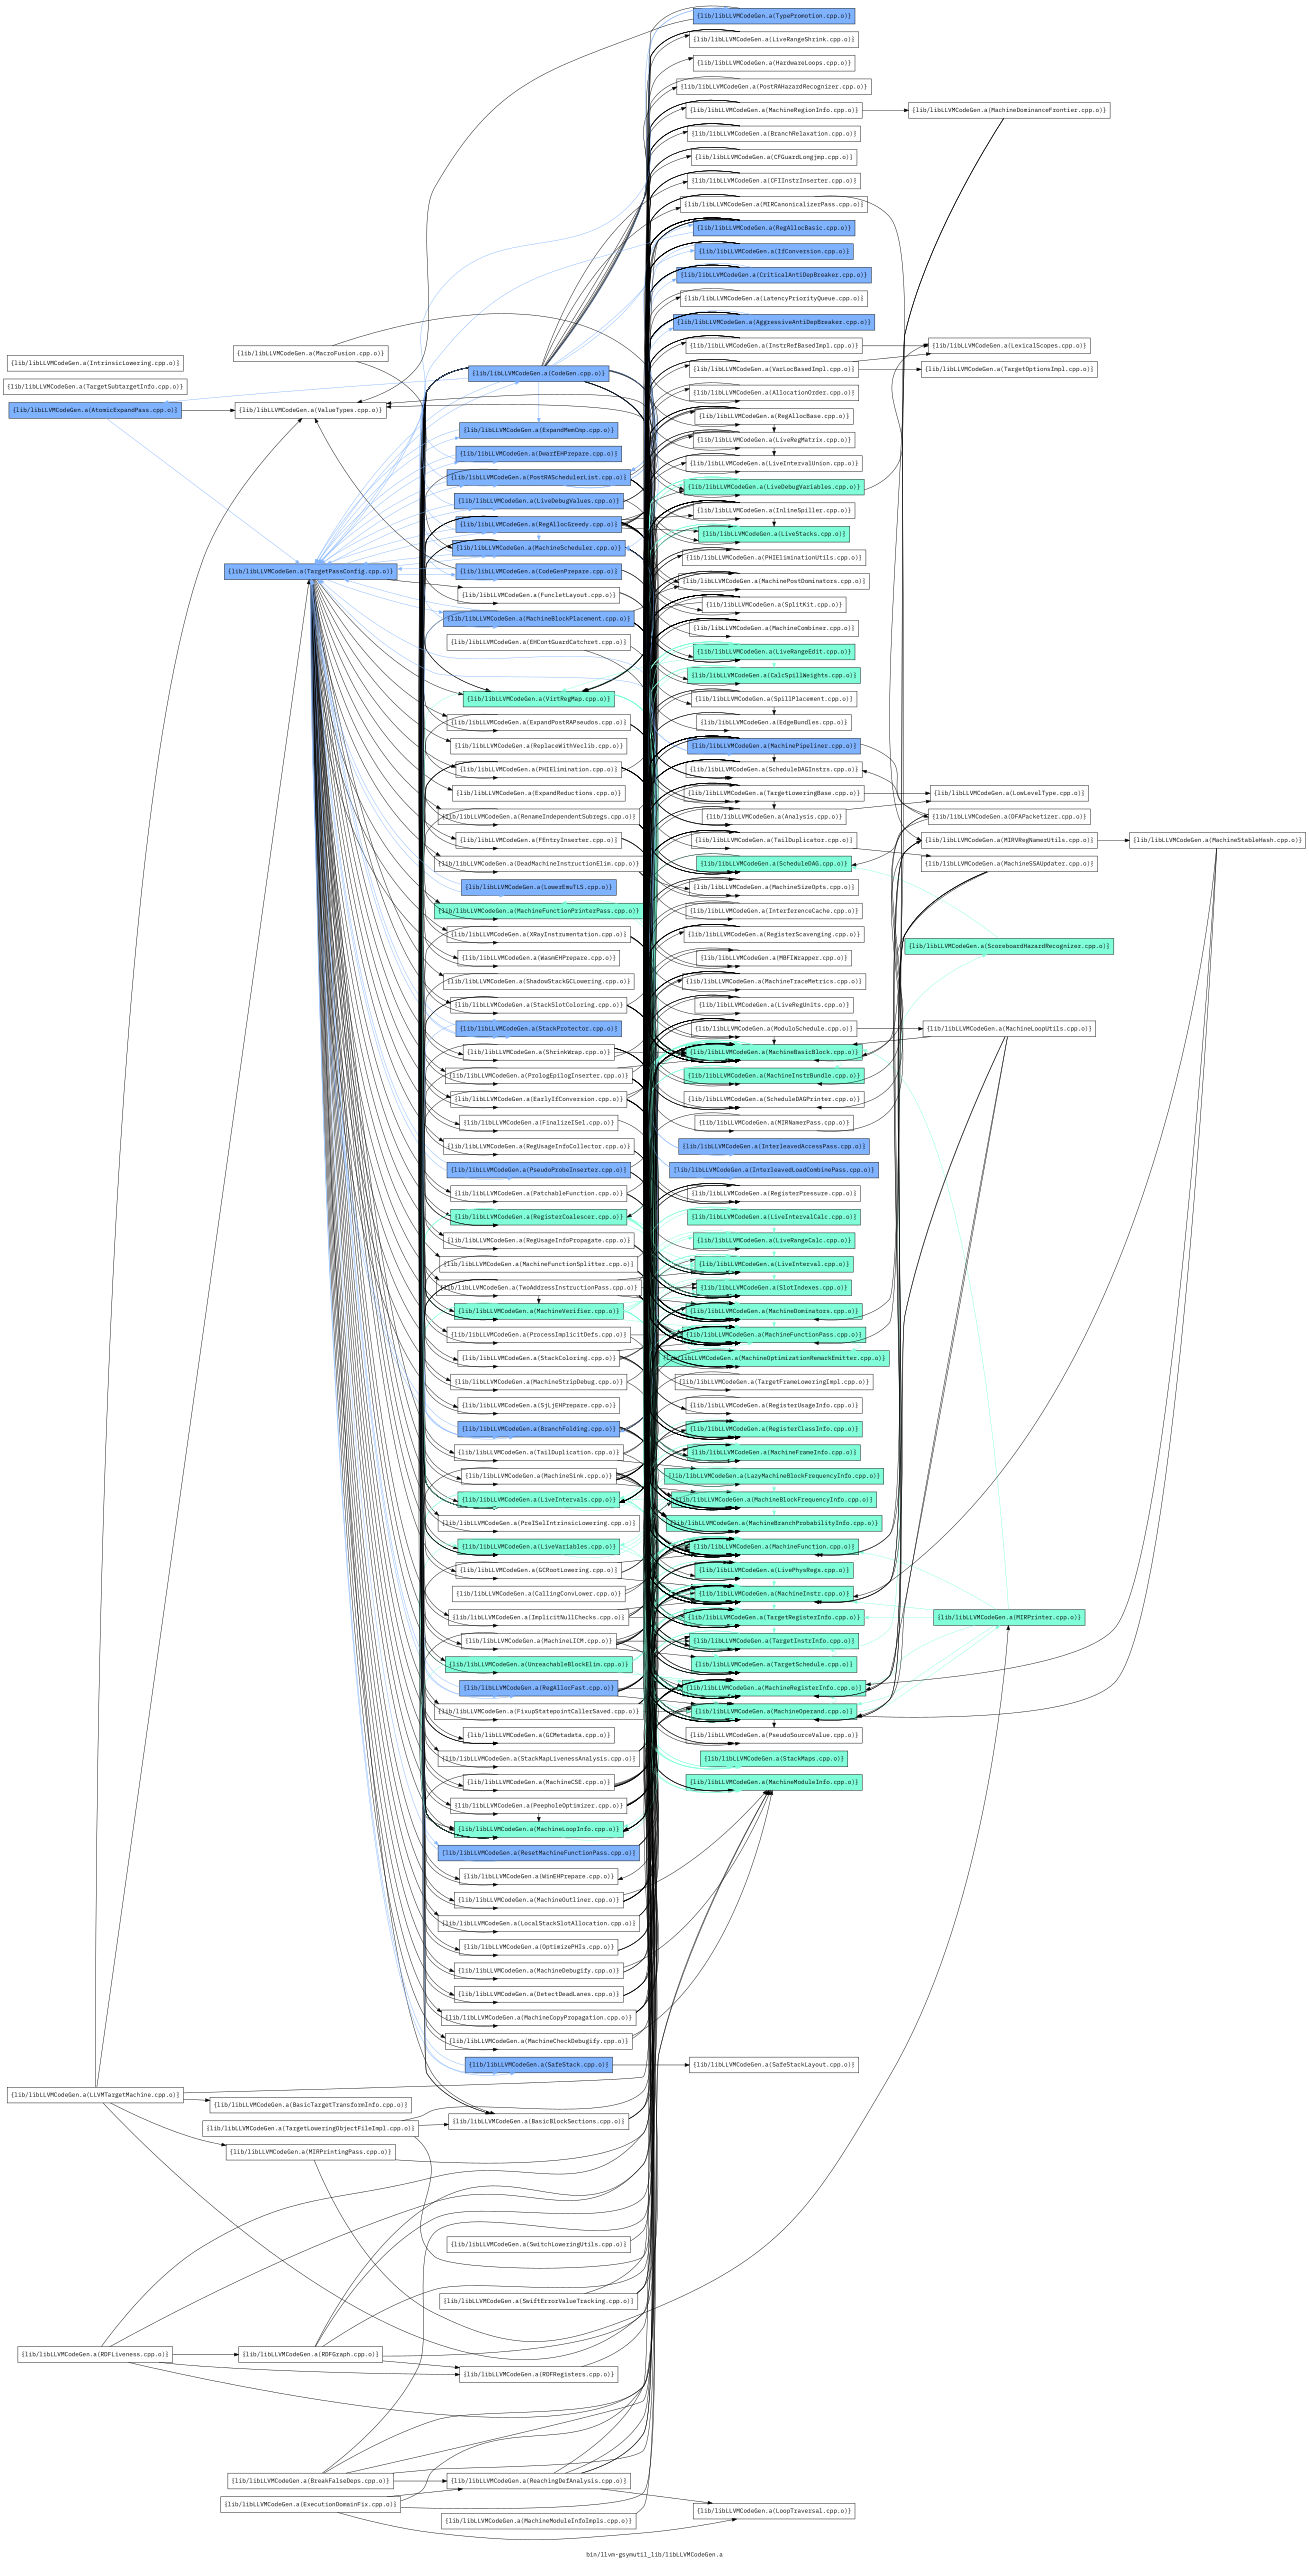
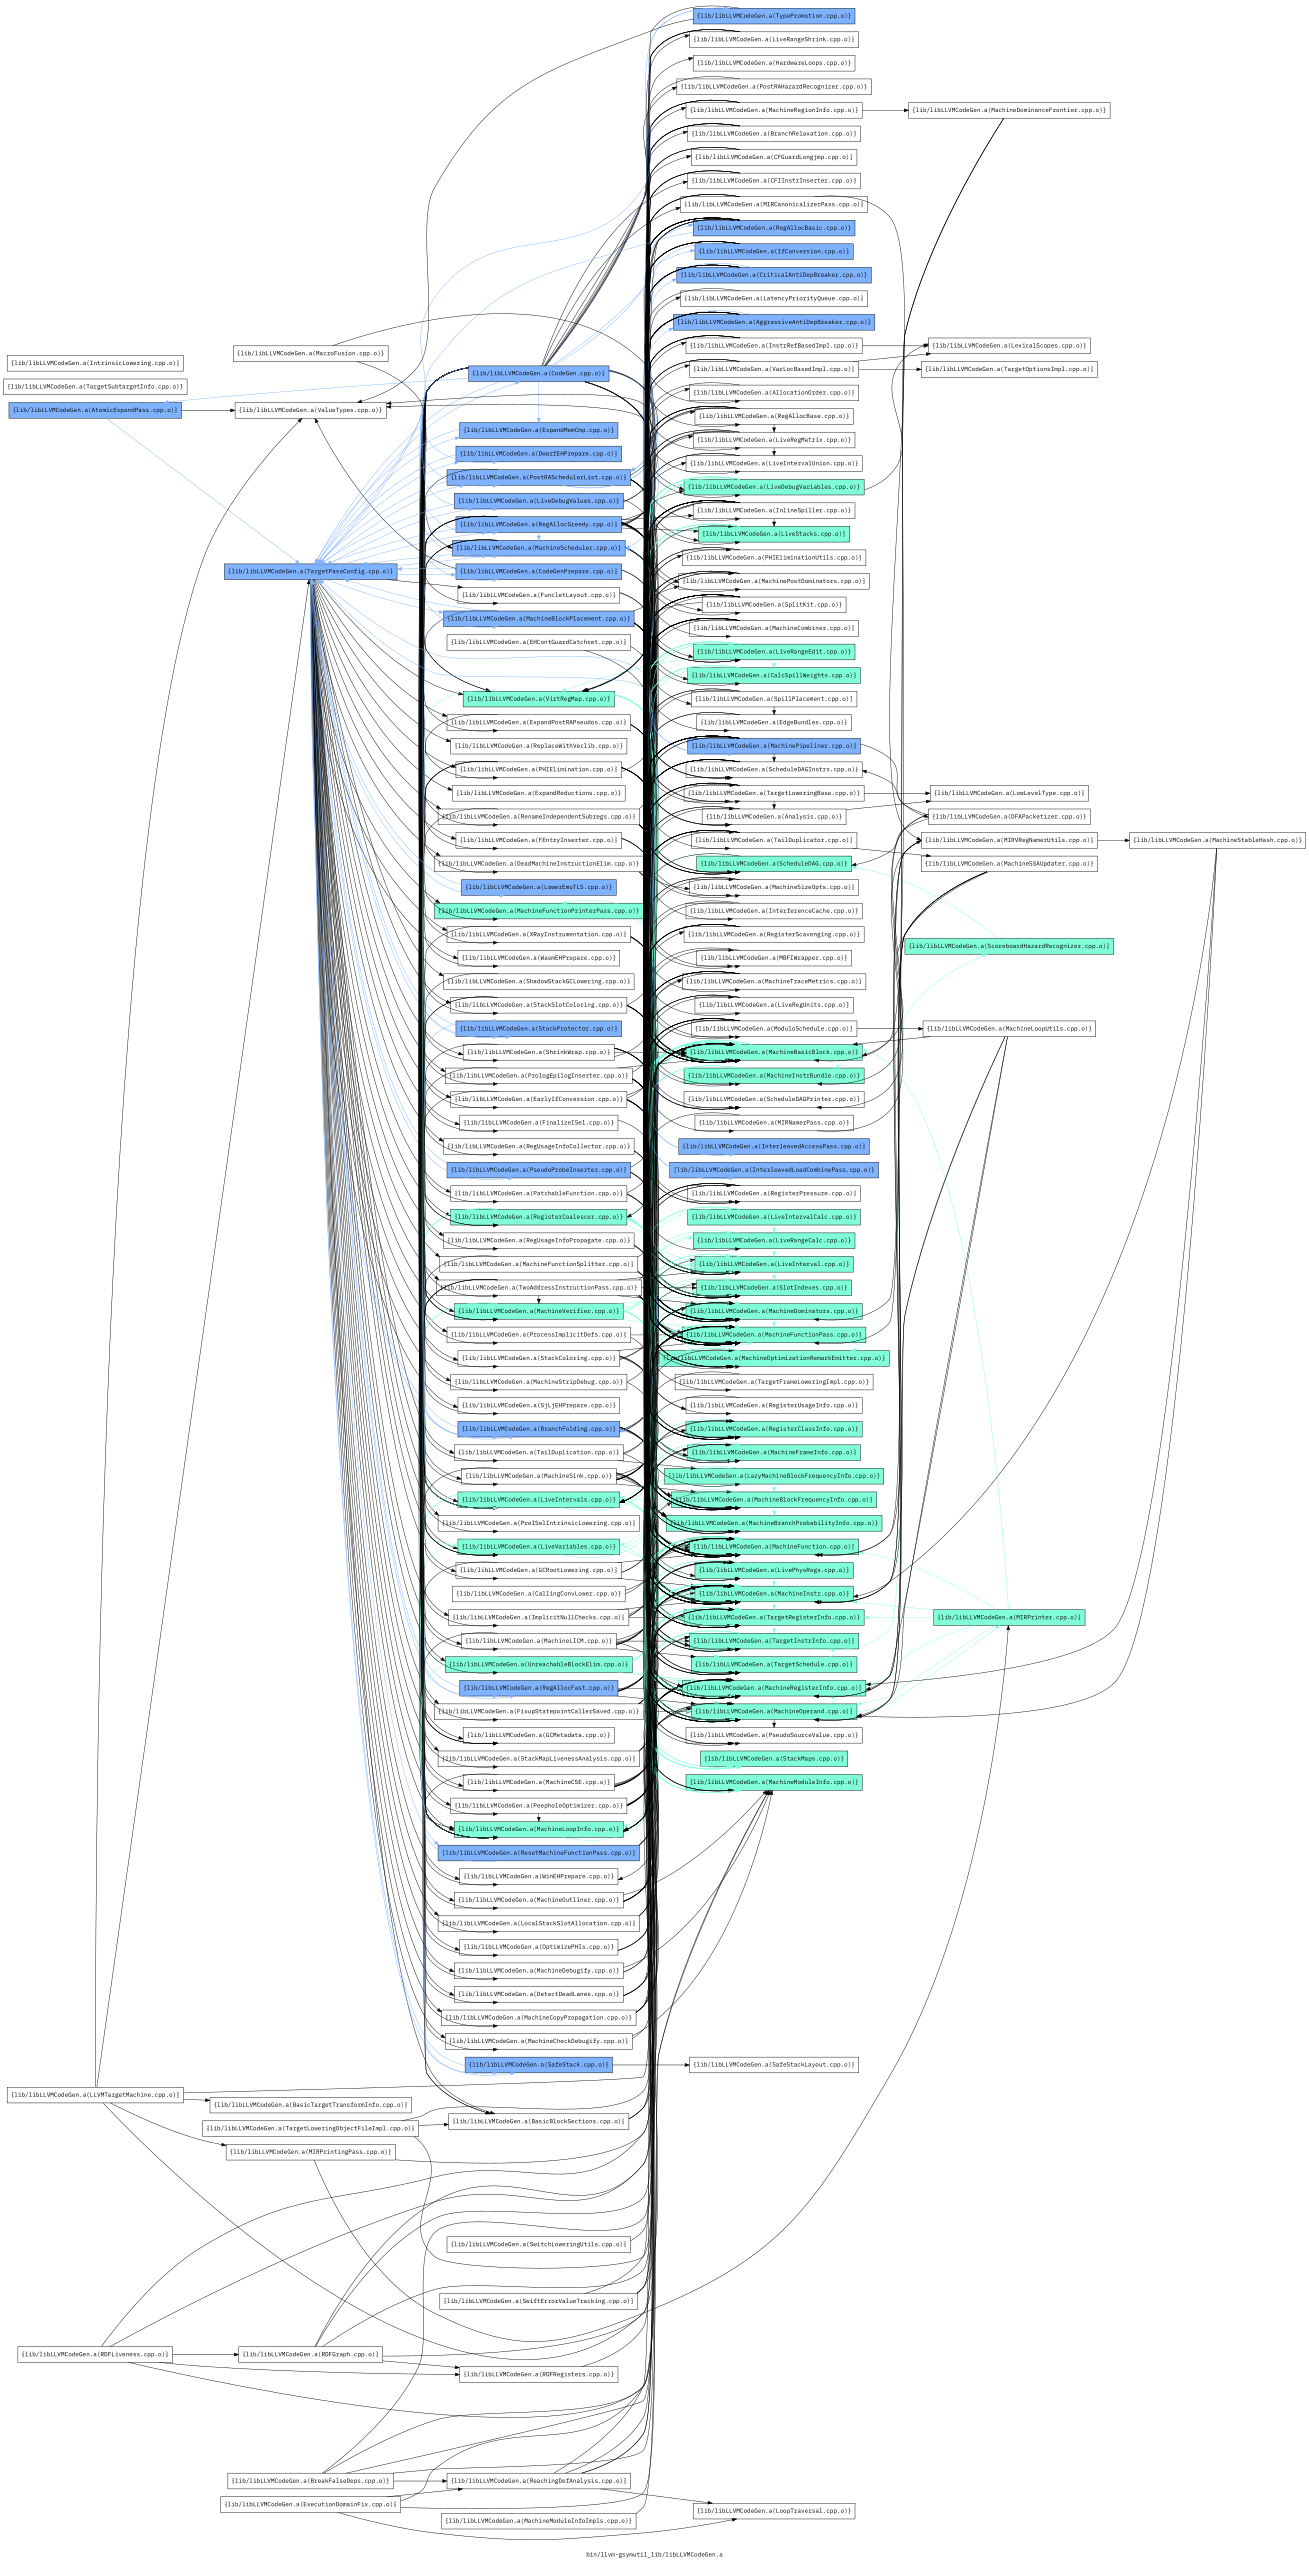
edge "{lib/libLLVMCodeGen.a(ModuloSchedule.cpp.o)}" -> "{lib/libLLVMCodeGen.a(MachineBasicBlock.cpp.o)}": removed
